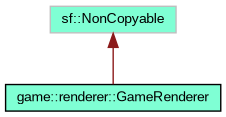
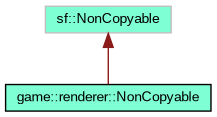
node "game::renderer::GameRenderer": label "game::renderer::GameRenderer" -> "game::renderer::NonCopyable"
